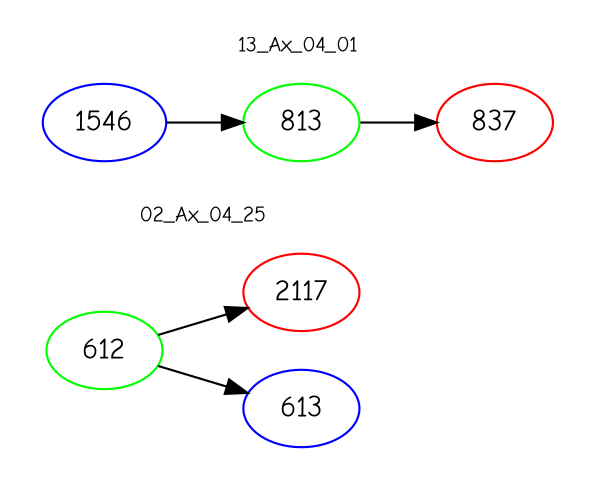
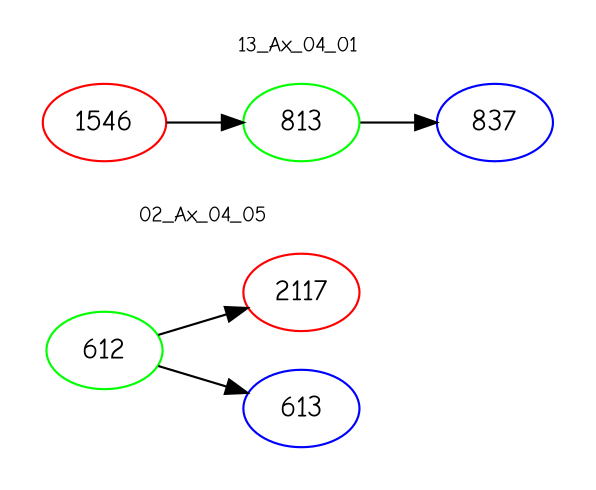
node "1546": color blue -> red
node "837": color red -> blue
cluster "02_Ax_04_25": label "02_Ax_04_25" -> "02_Ax_04_05"
